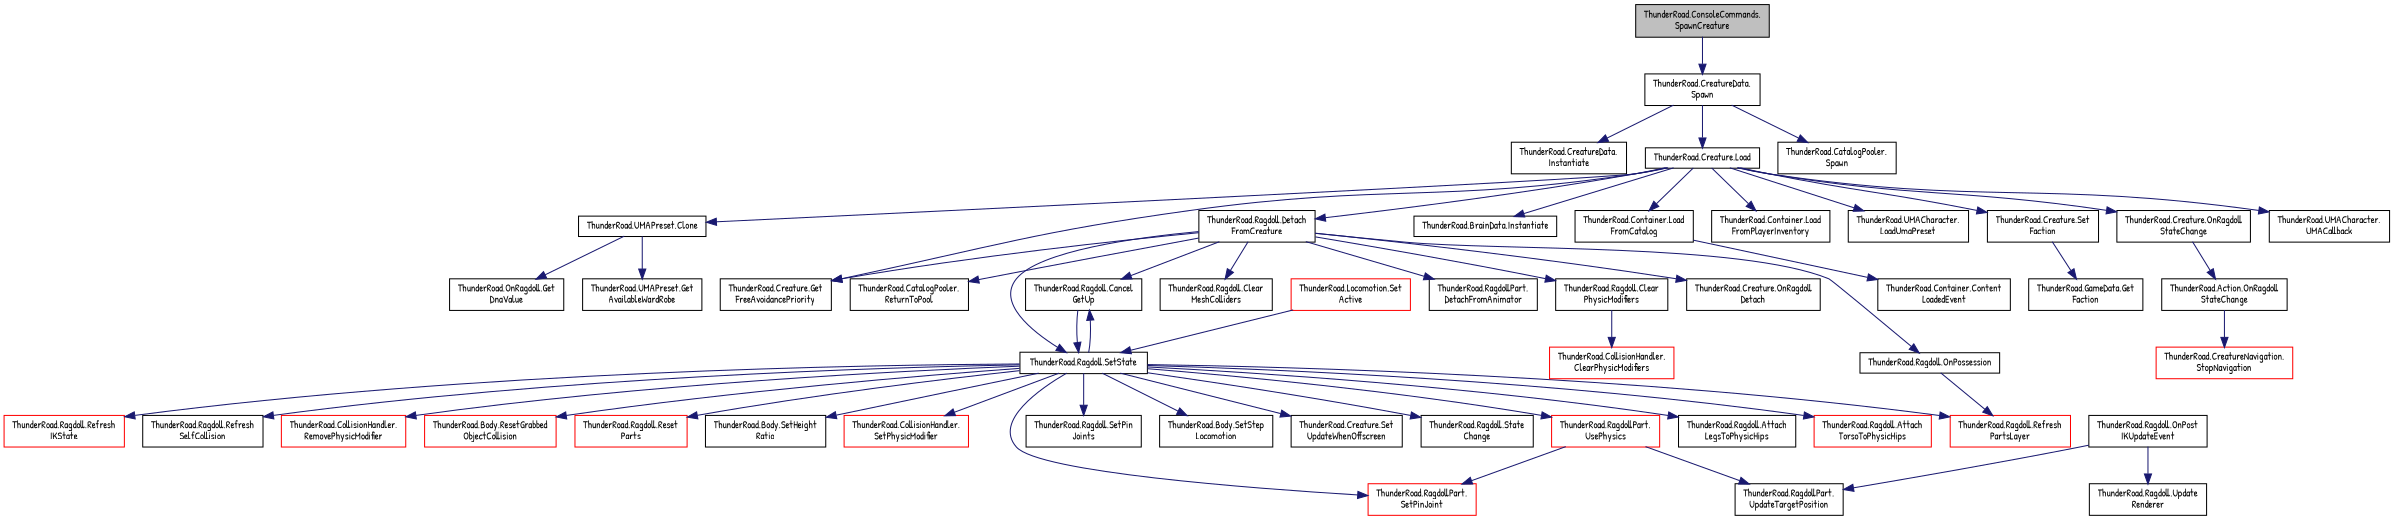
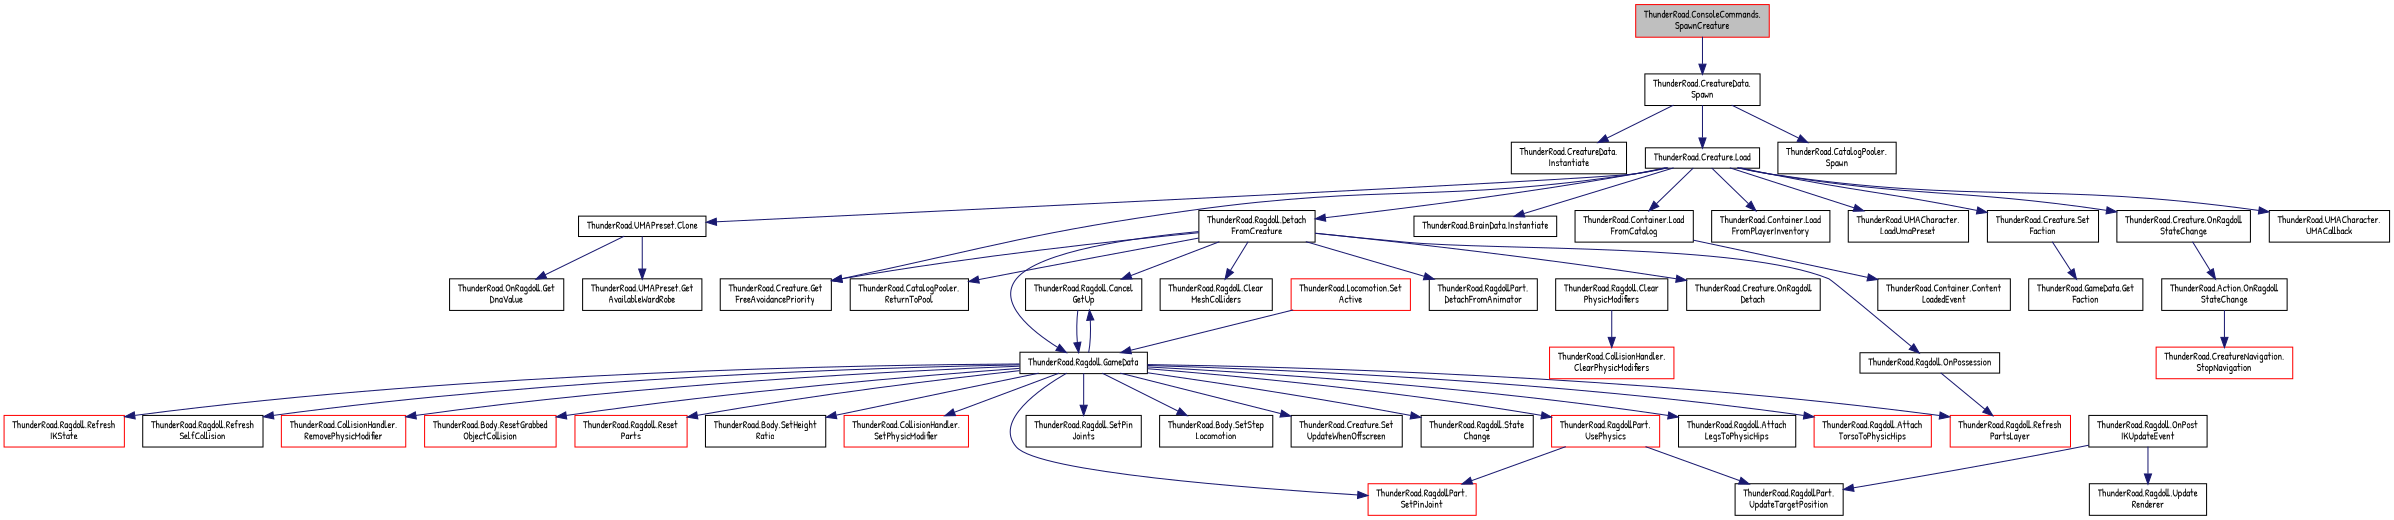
node "ThunderRoad.ConsoleCommands. SpawnCreature": color black -> red
edge "ThunderRoad.Ragdoll.Detach FromCreature" -> "ThunderRoad.Ragdoll.Clear PhysicModifiers": removed
node "ThunderRoad.Ragdoll.SetState": label "ThunderRoad.Ragdoll.SetState" -> "ThunderRoad.Ragdoll.GameData"
